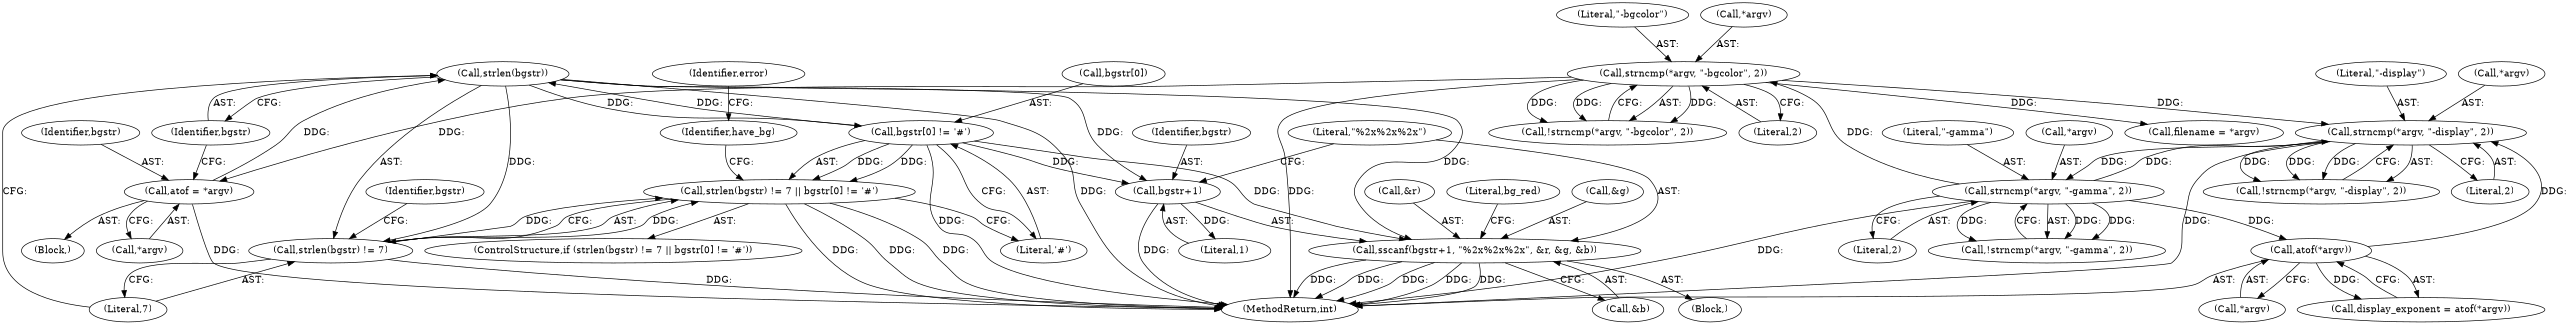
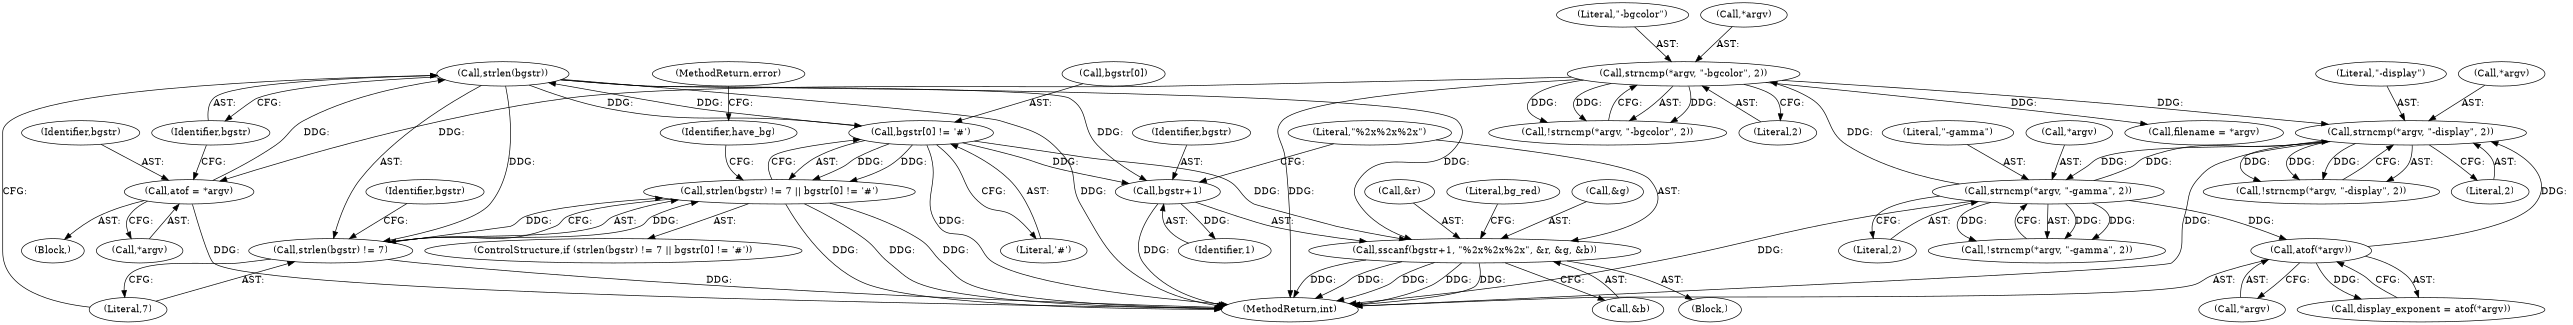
node "(Identifier,error)": label "(Identifier,error)" -> "(MethodReturn,error)"
edge "(Call,strlen(bgstr) != 7 || bgstr[0] != '#')" -> "(Literal,'#')": now "(Call,strlen(bgstr) != 7 || bgstr[0] != '#')" -> "(Call,bgstr[0] != '#')"
node "(Literal,1)": label "(Literal,1)" -> "(Identifier,1)"
